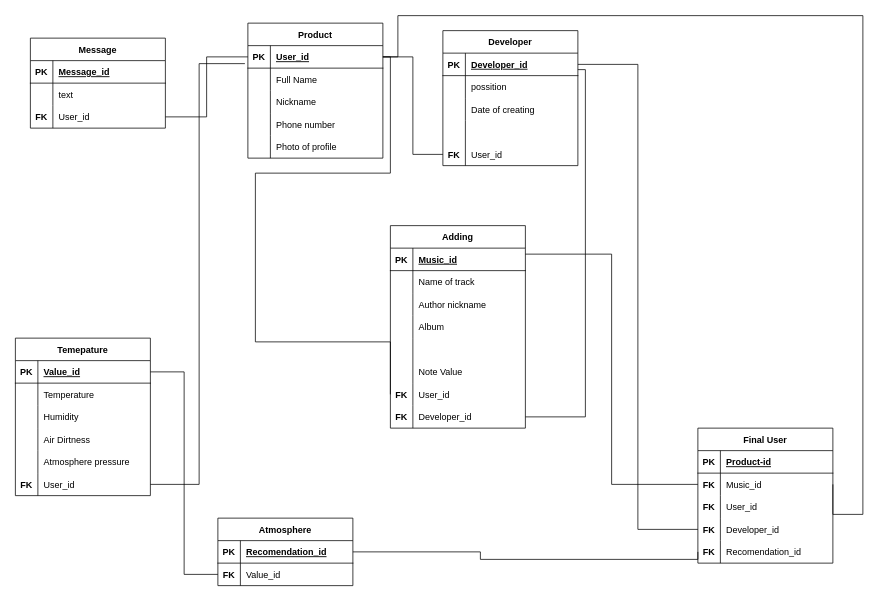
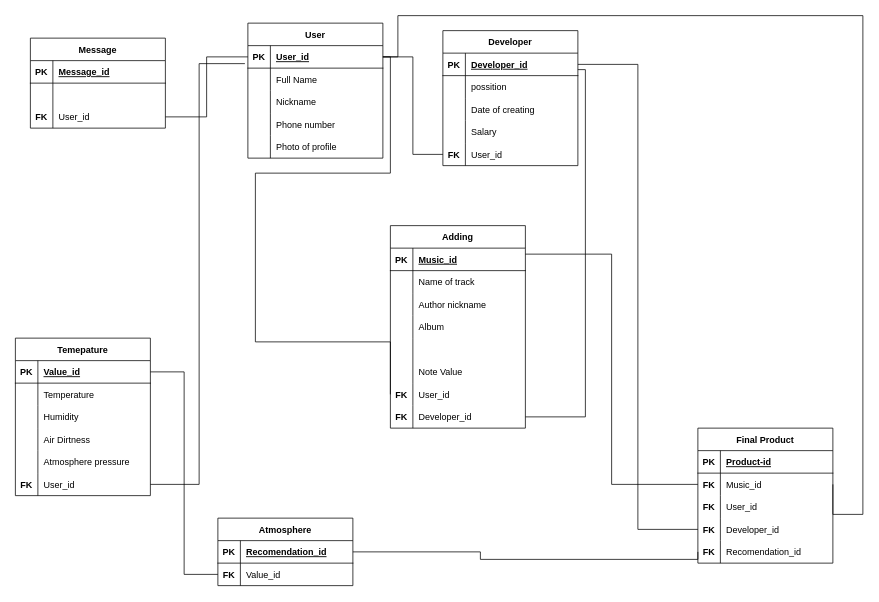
node "Product": label "Product" -> "User"
node "text": removed
node "Salary": added
node "Final User": label "Final User" -> "Final Product"
